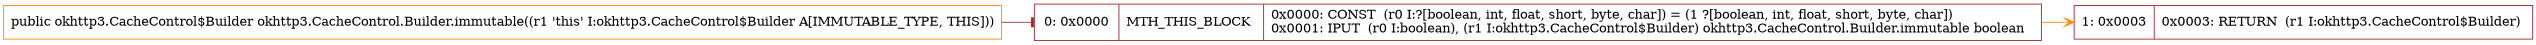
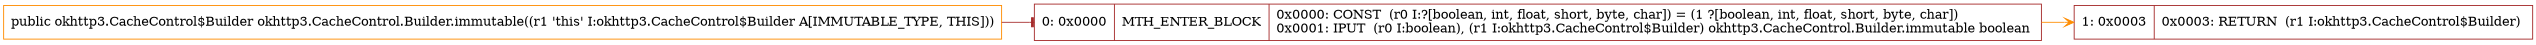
node "0: 0x0000": text "MTH_THIS_BLOCK" -> "MTH_ENTER_BLOCK"
